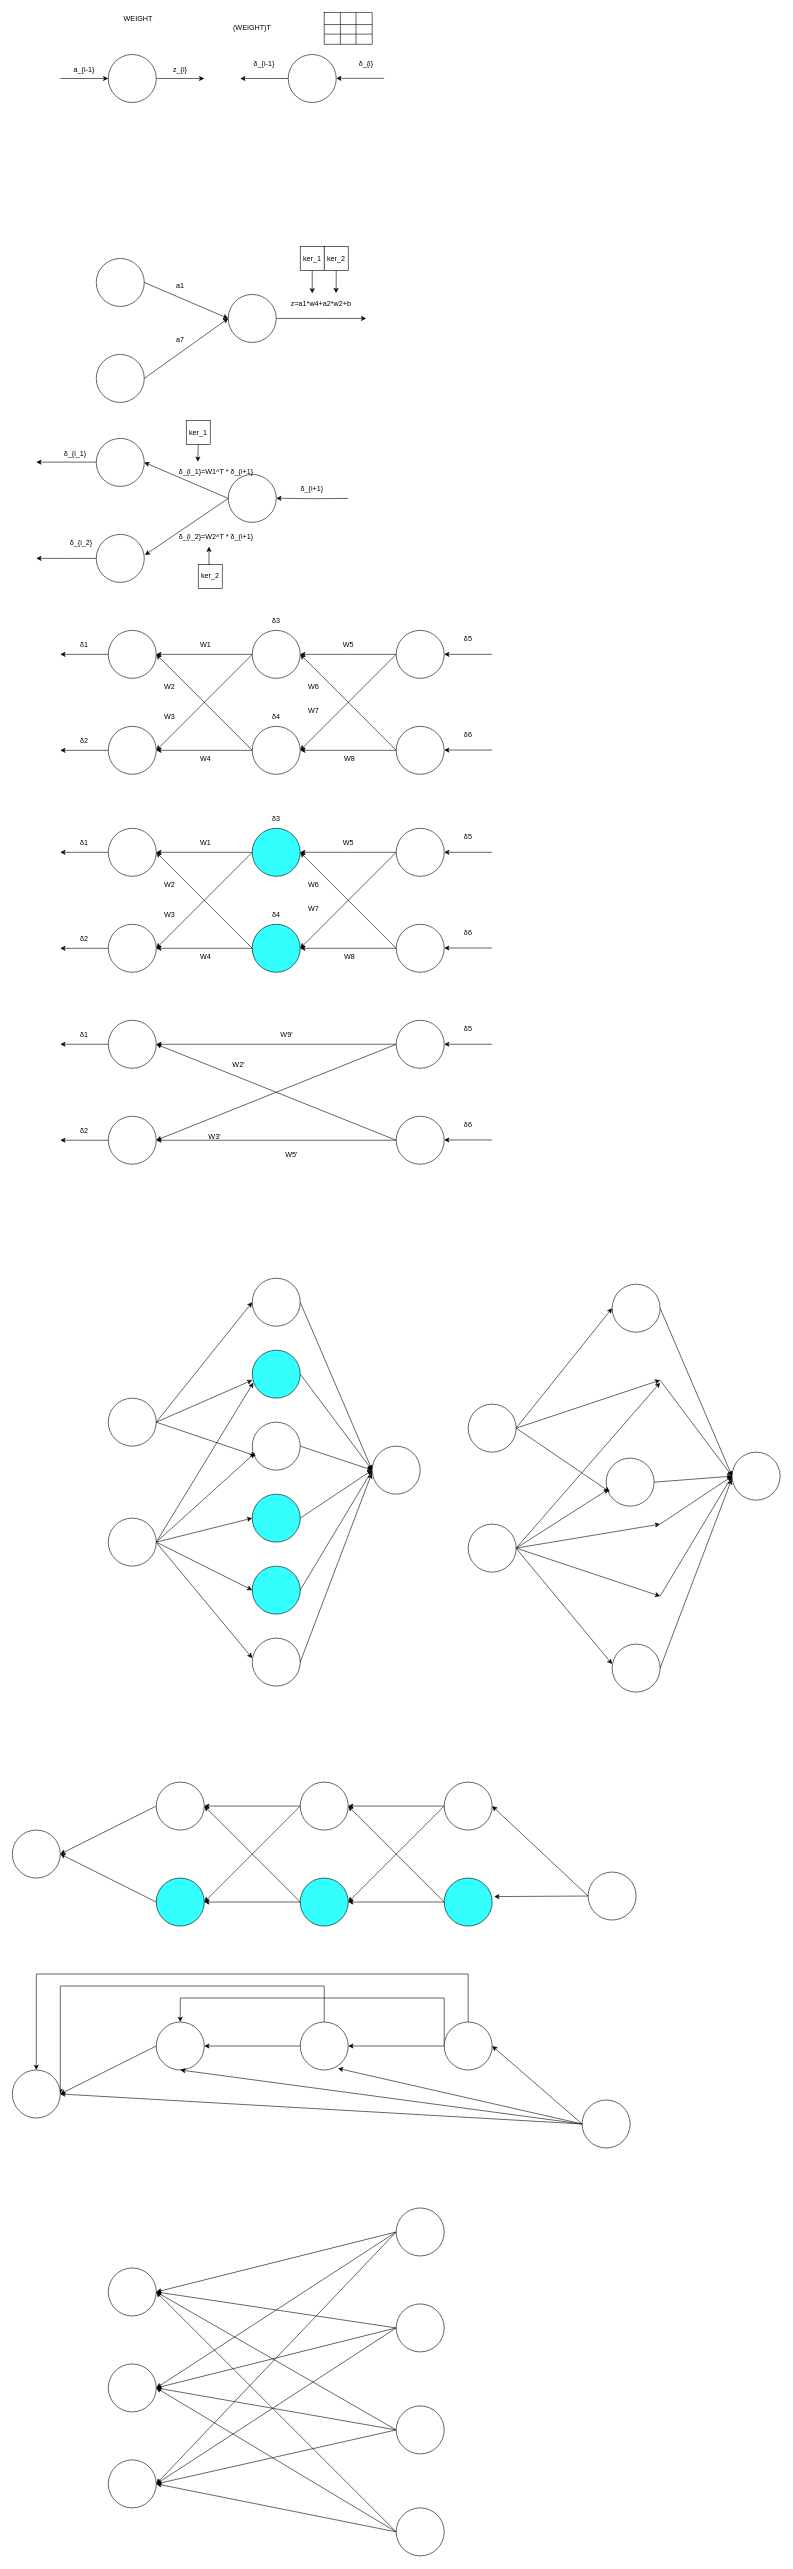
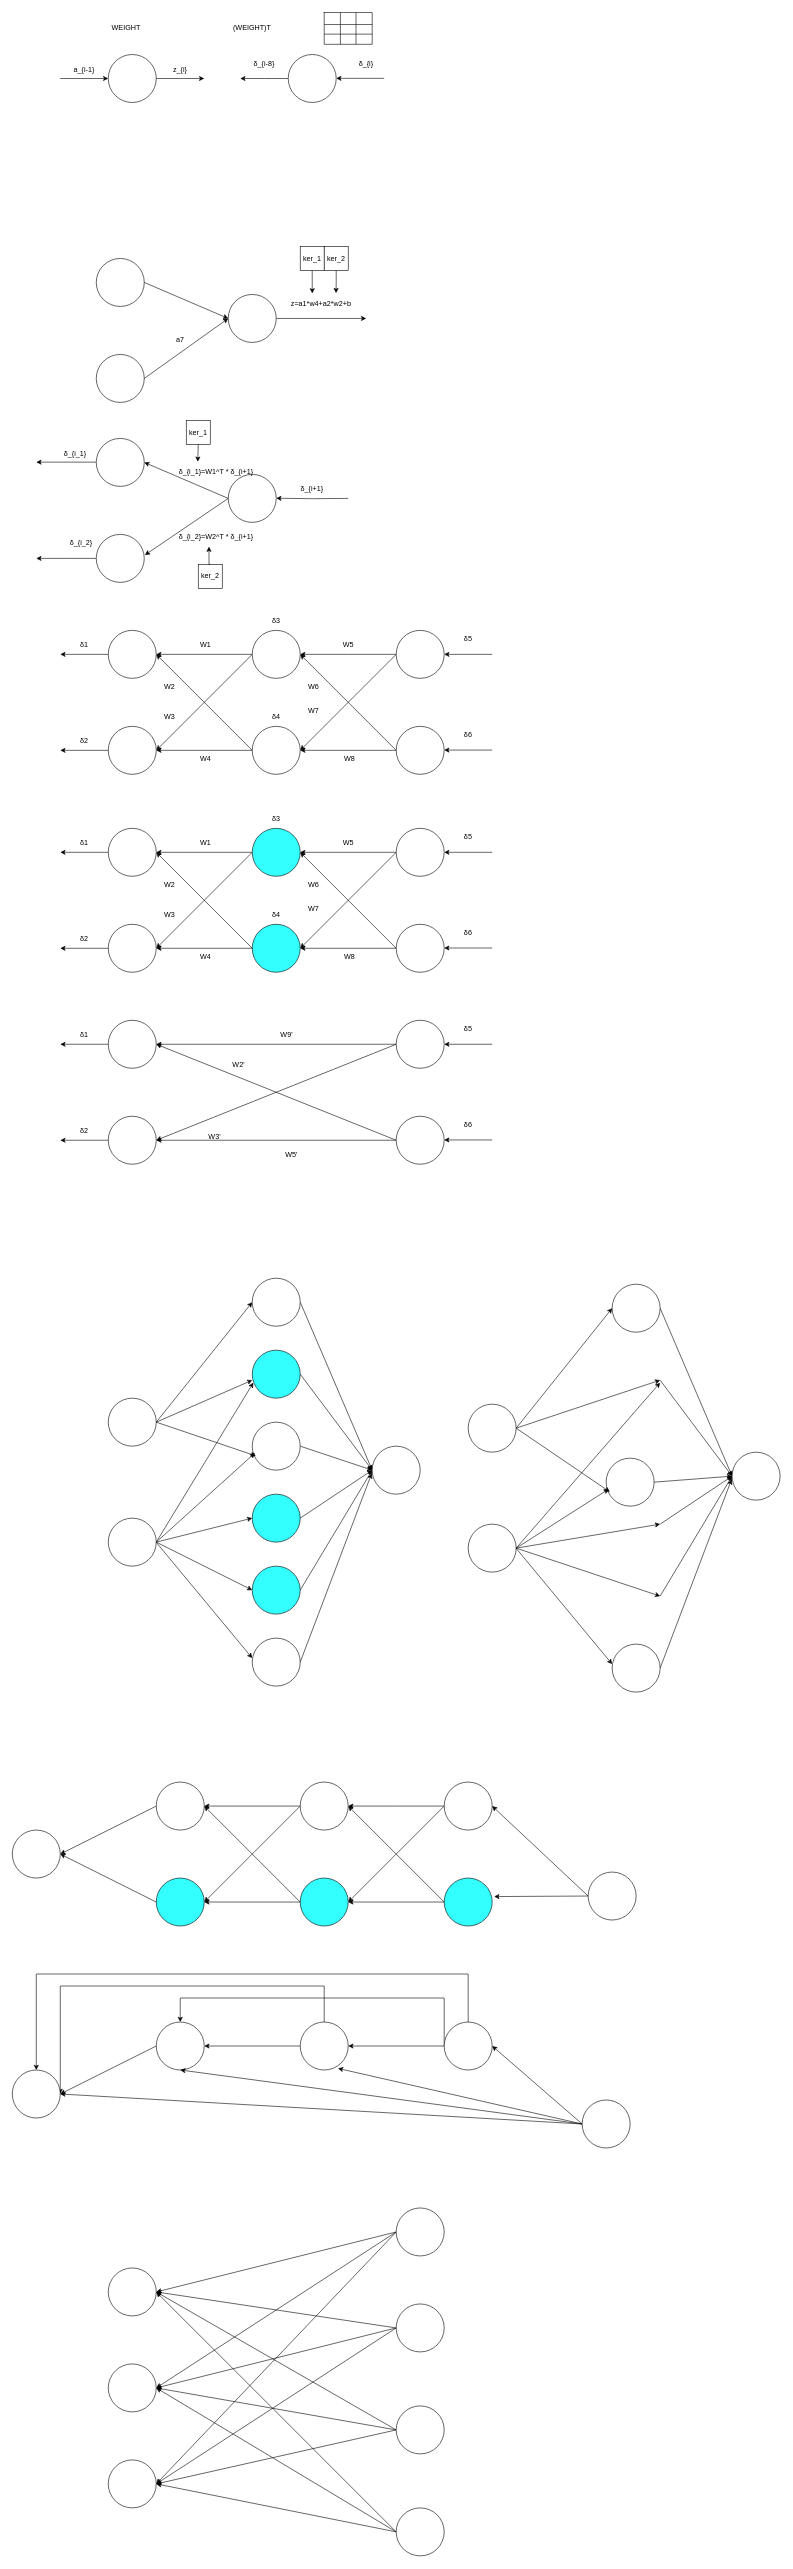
node "WEIGHT": moved (138, 18) -> (126, 27)
node "δ_{i-1}": label "δ_{i-1}" -> "δ_{i-8}"
node "a1": removed
